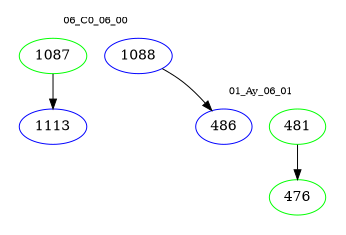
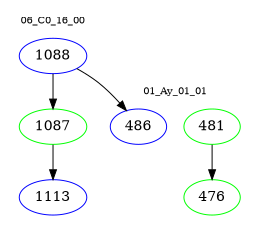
cluster "06_C0_06_00": label "06_C0_06_00" -> "06_C0_16_00"
edge "1088" -> "1087": added
cluster "01_Ay_06_01": label "01_Ay_06_01" -> "01_Ay_01_01"
